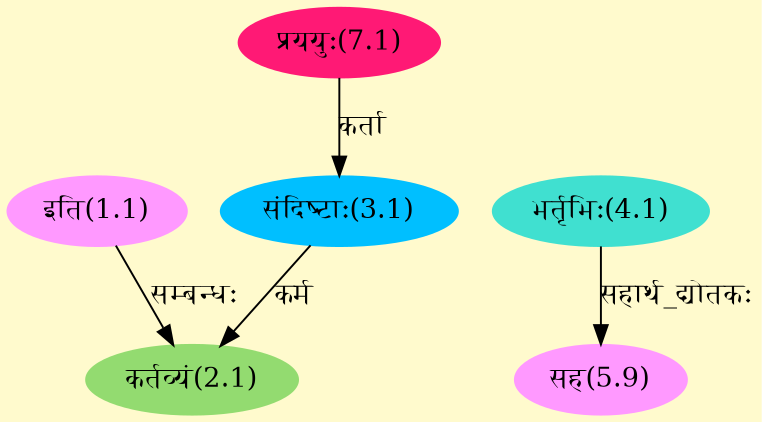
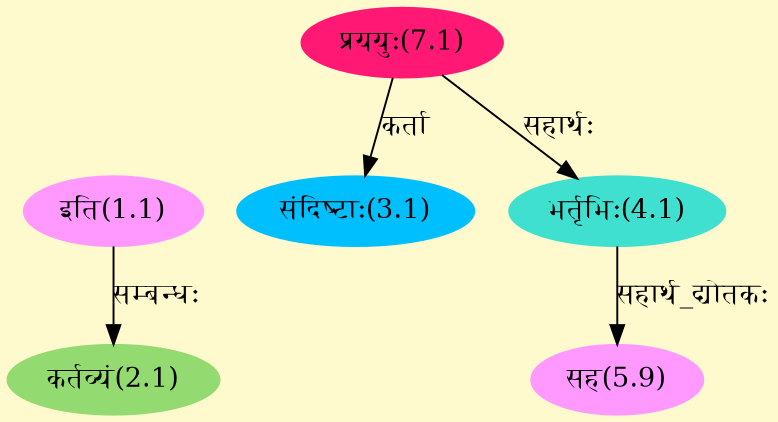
edge "प्रययुः(7.1)" -> "भर्तृभिः(4.1)": added, label "सहार्थः"
edge "संदिष्टाः(3.1)" -> "कर्तव्यं(2.1)": removed, label "कर्म"
